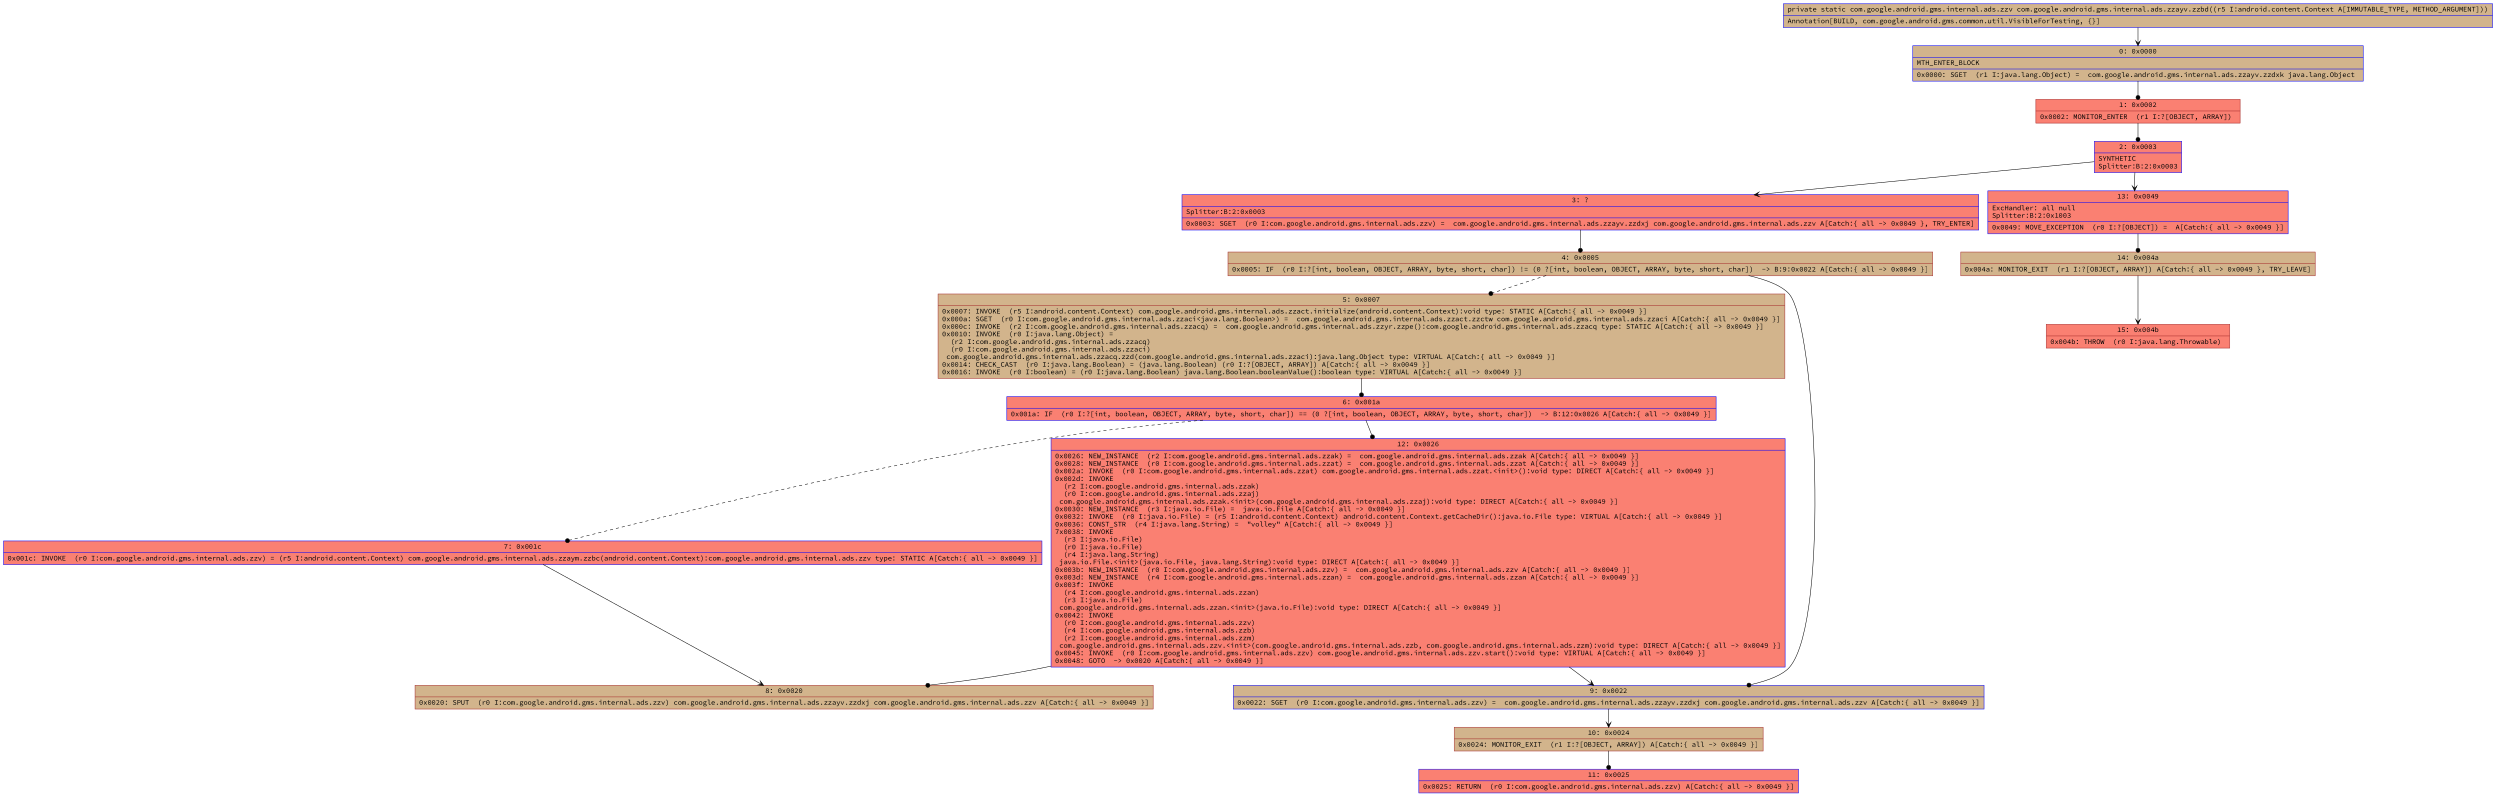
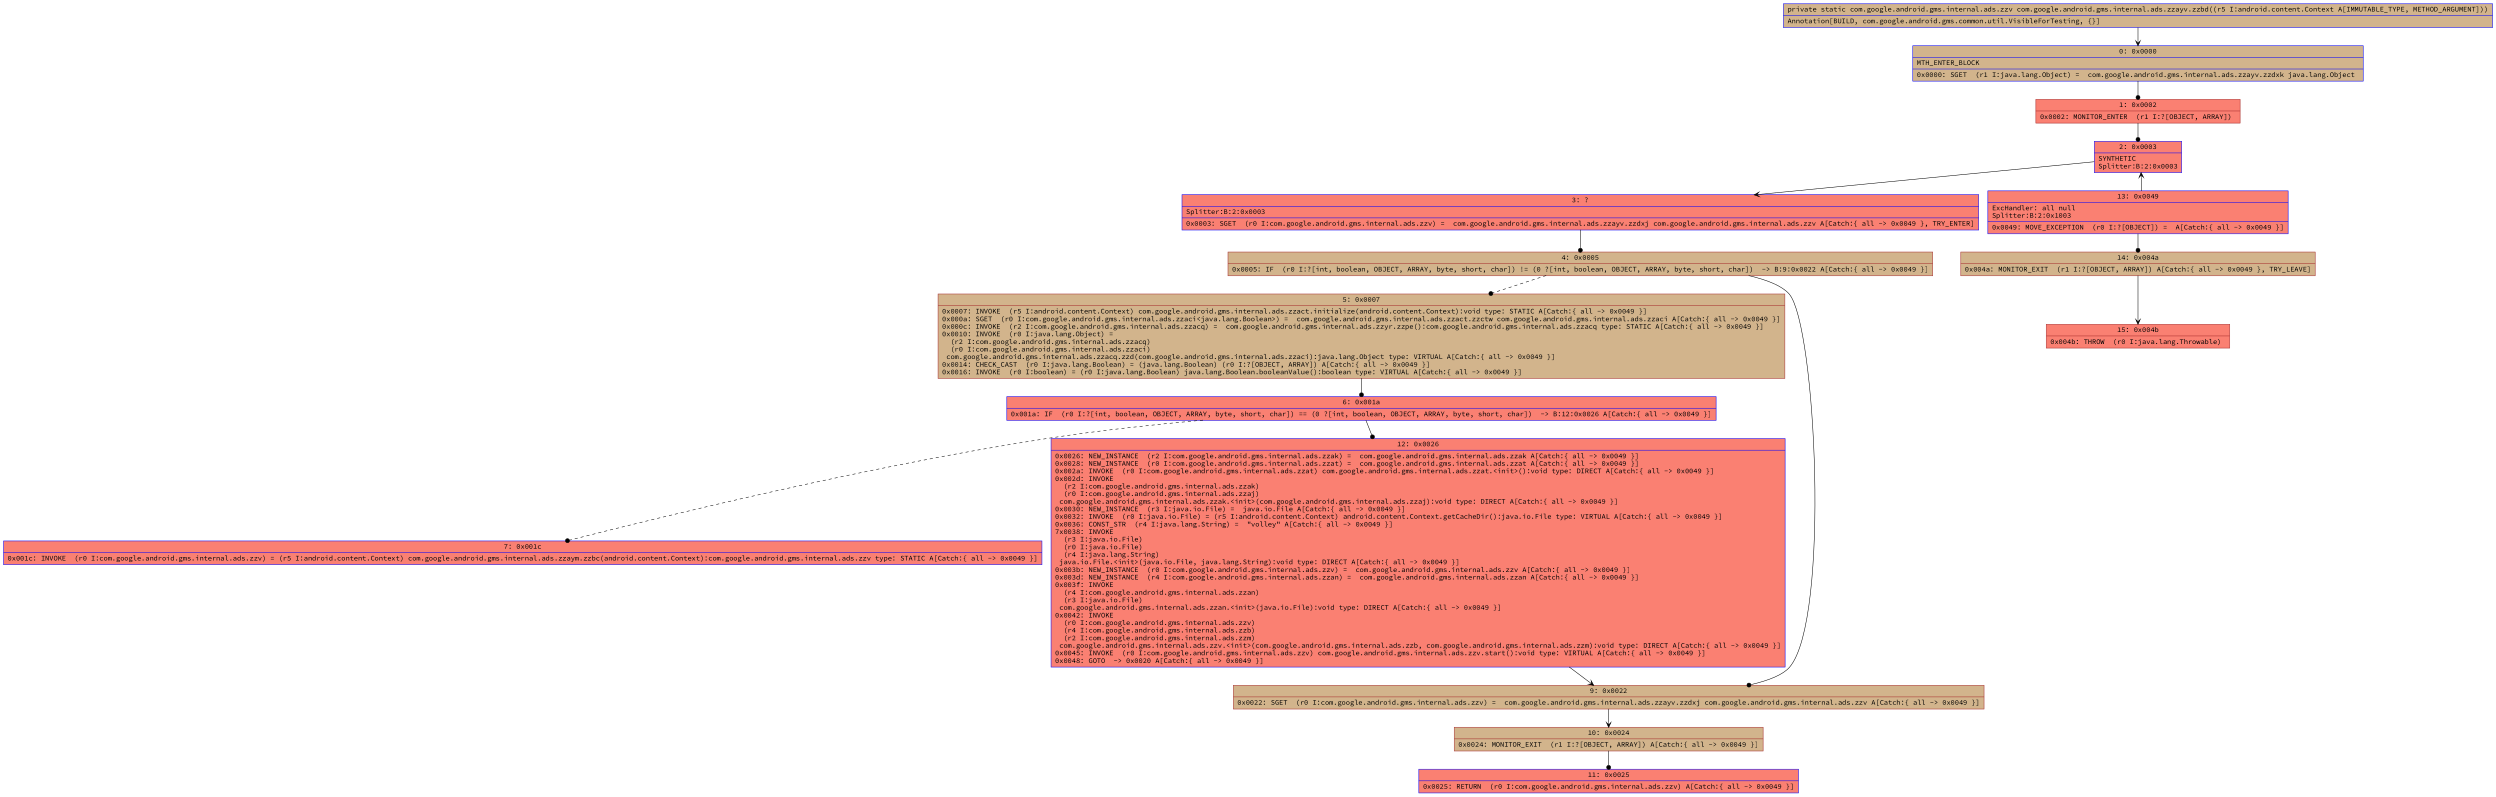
edge "2: 0x0003" -> "13: 0x0049": reversed
node "8: 0x0020": removed
node "9: 0x0022": color blue -> brown
